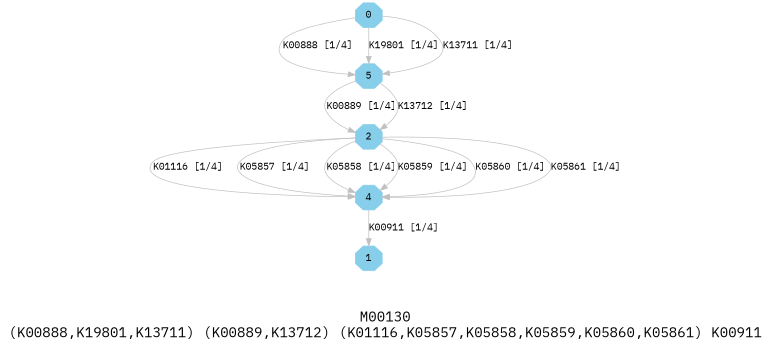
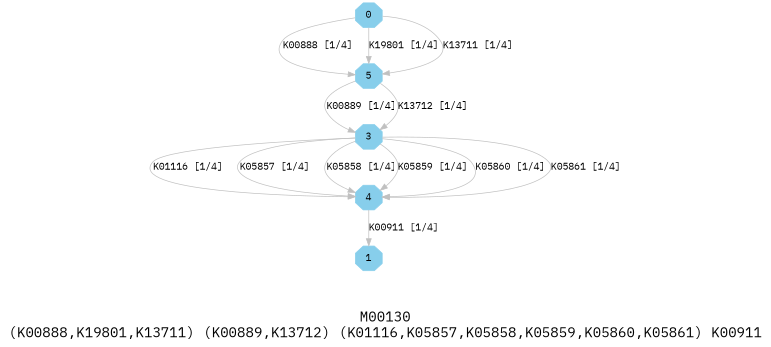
node "2": label "2" -> "3"
